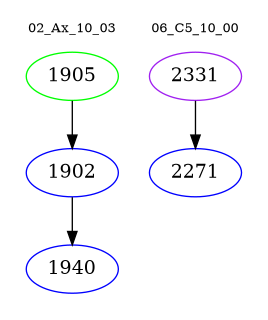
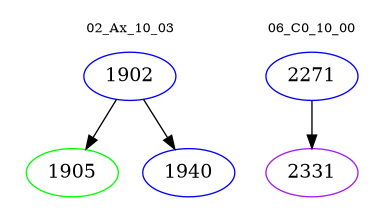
cluster "06_C5_10_00": label "06_C5_10_00" -> "06_C0_10_00"
edge "1905" -> "1902": reversed
edge "2331" -> "2271": reversed
